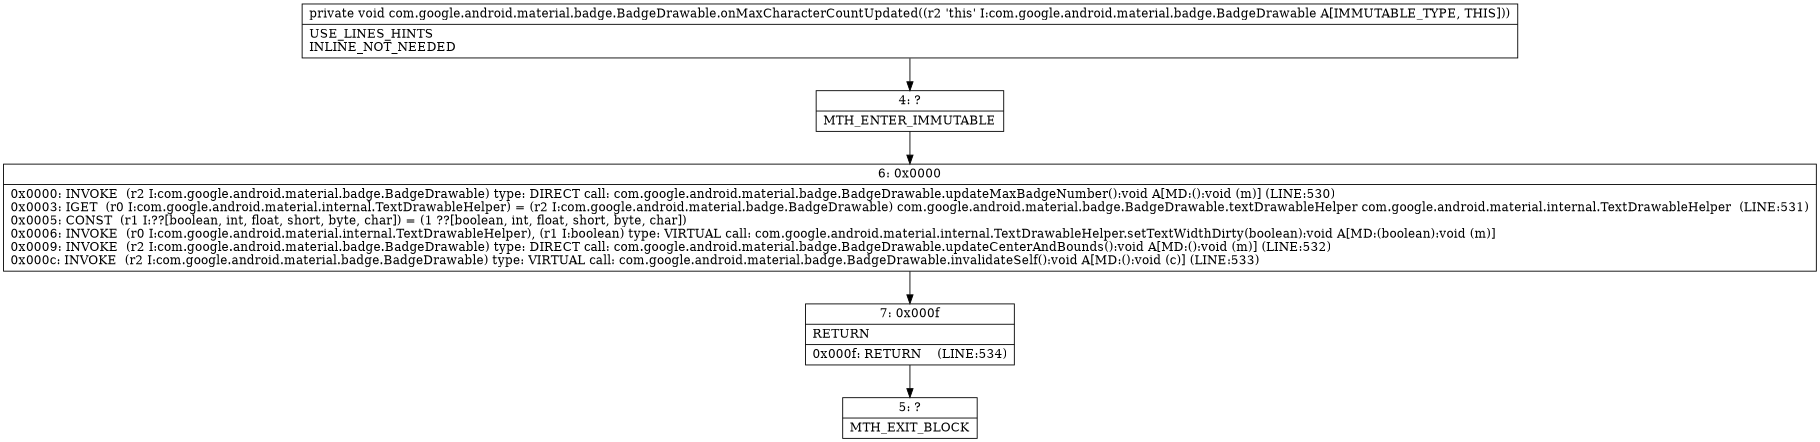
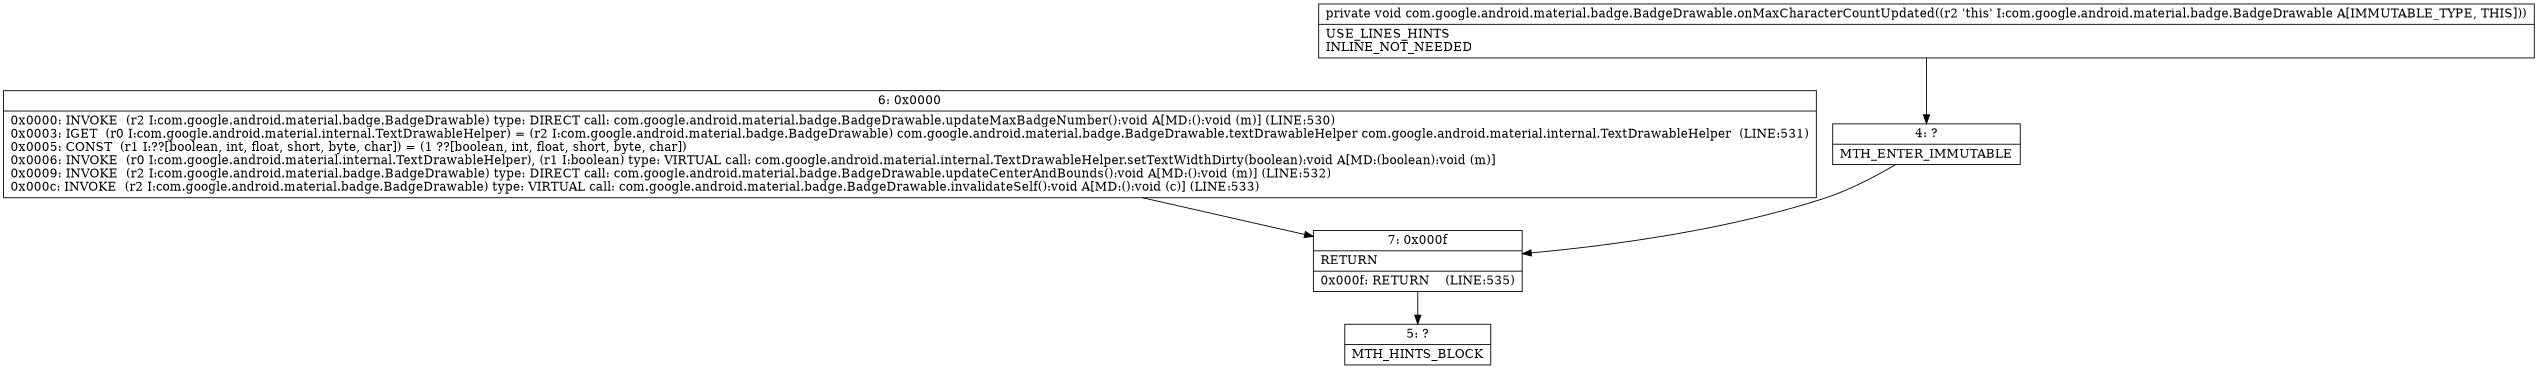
edge "4: ?" -> "6: 0x0000": now "4: ?" -> "7: 0x000f"
node "7: 0x000f": text "0x000f: RETURN    (LINE:534)" -> "0x000f: RETURN    (LINE:535)"
node "5: ?": text "MTH_EXIT_BLOCK" -> "MTH_HINTS_BLOCK"
